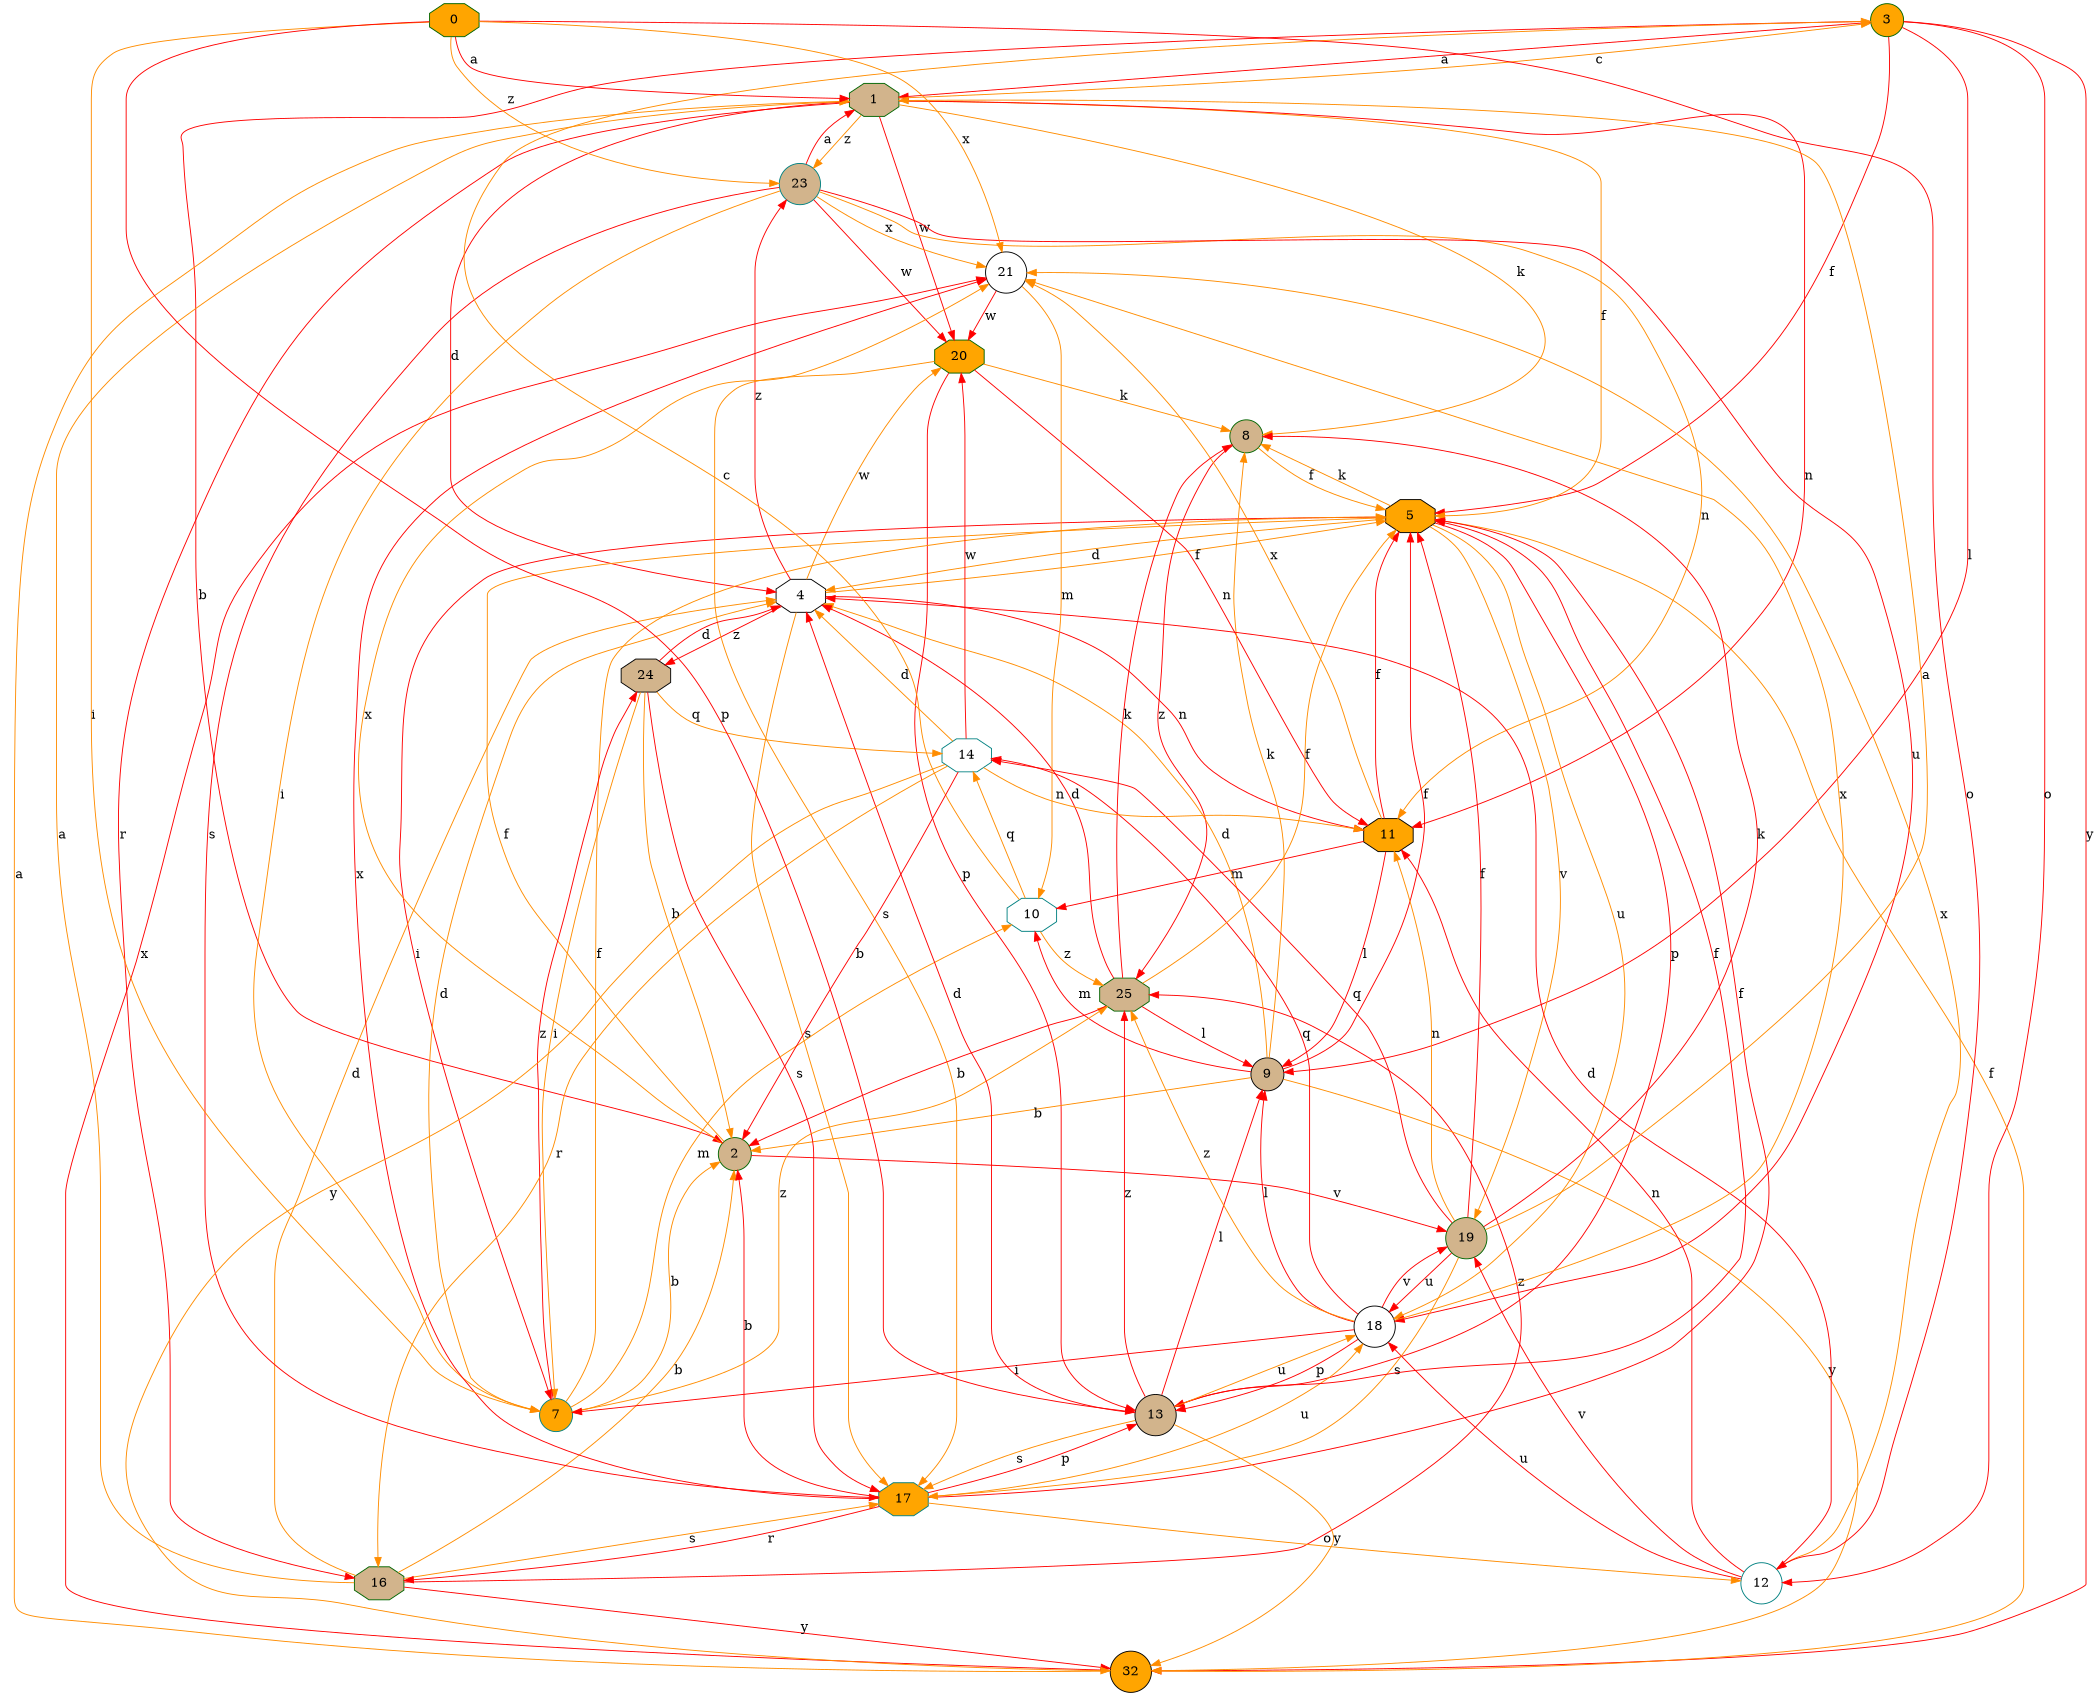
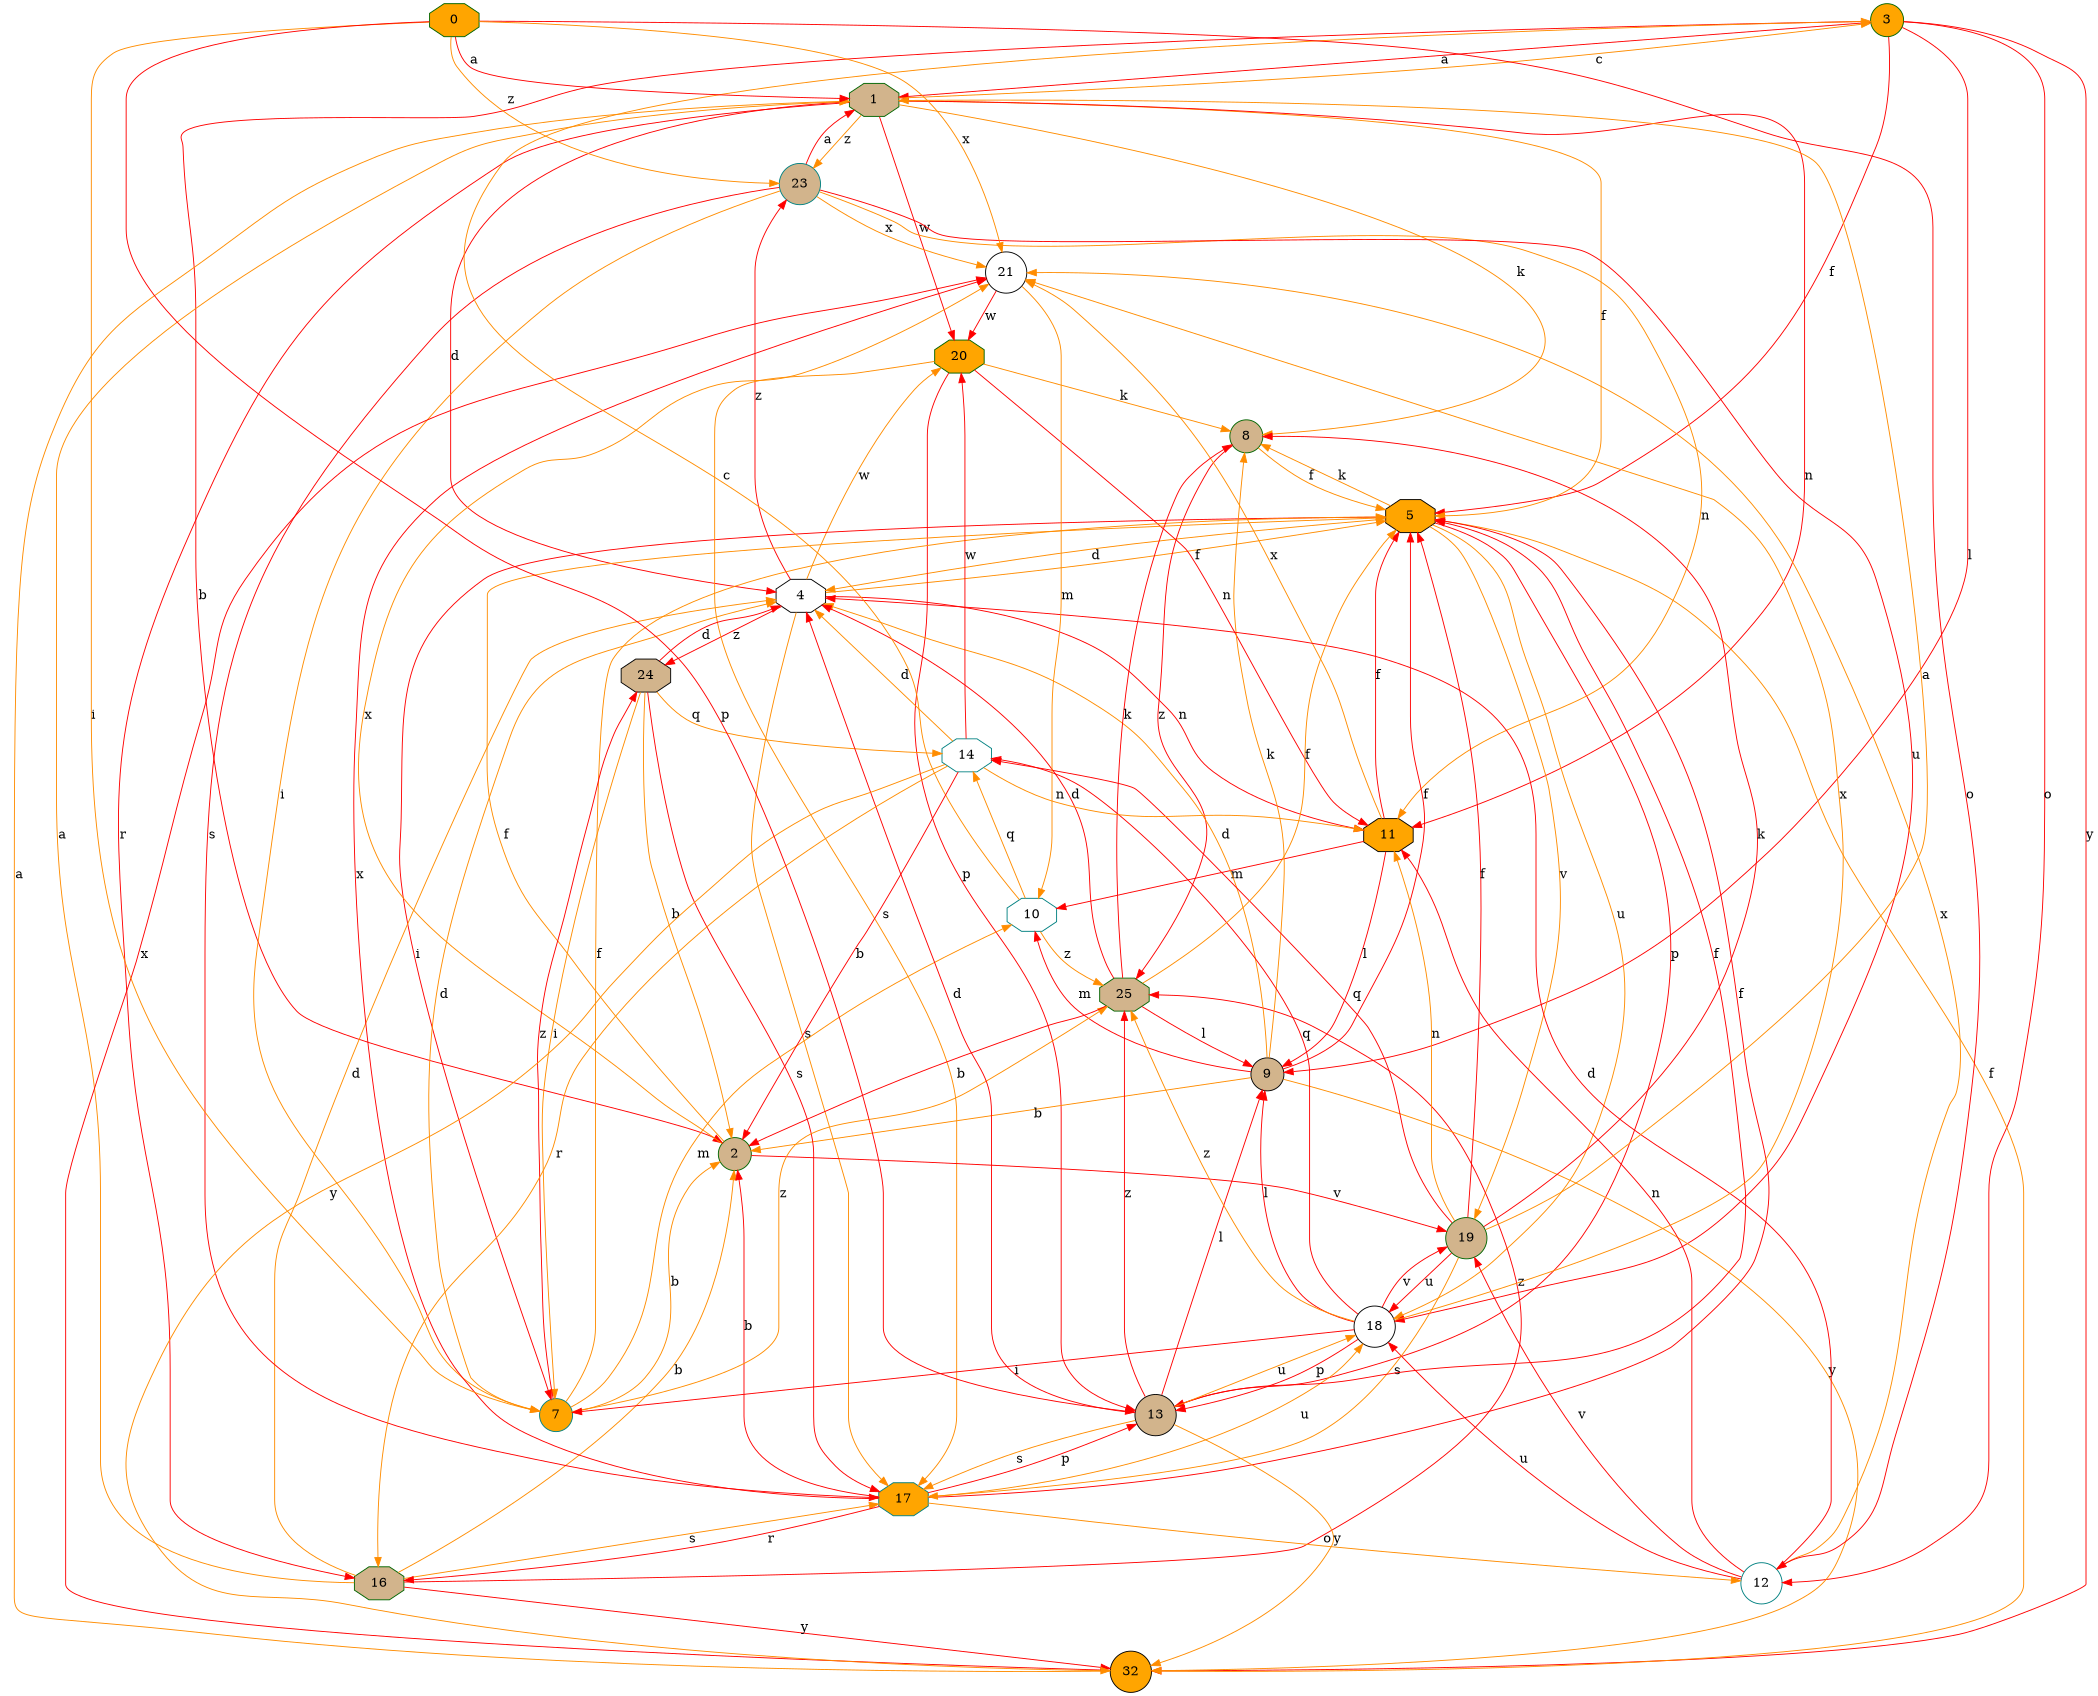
edge "23" -> "20": removed, label "w"
